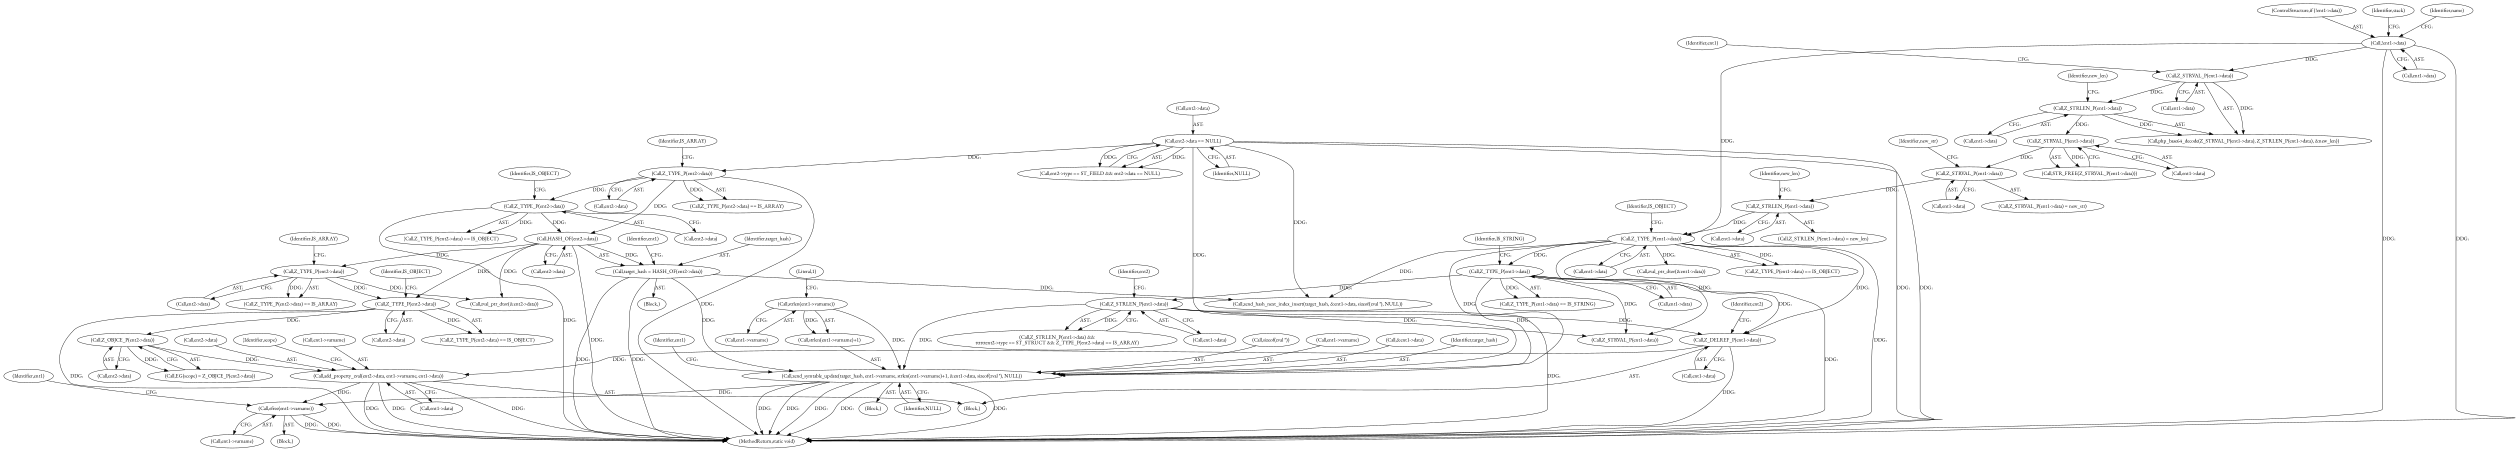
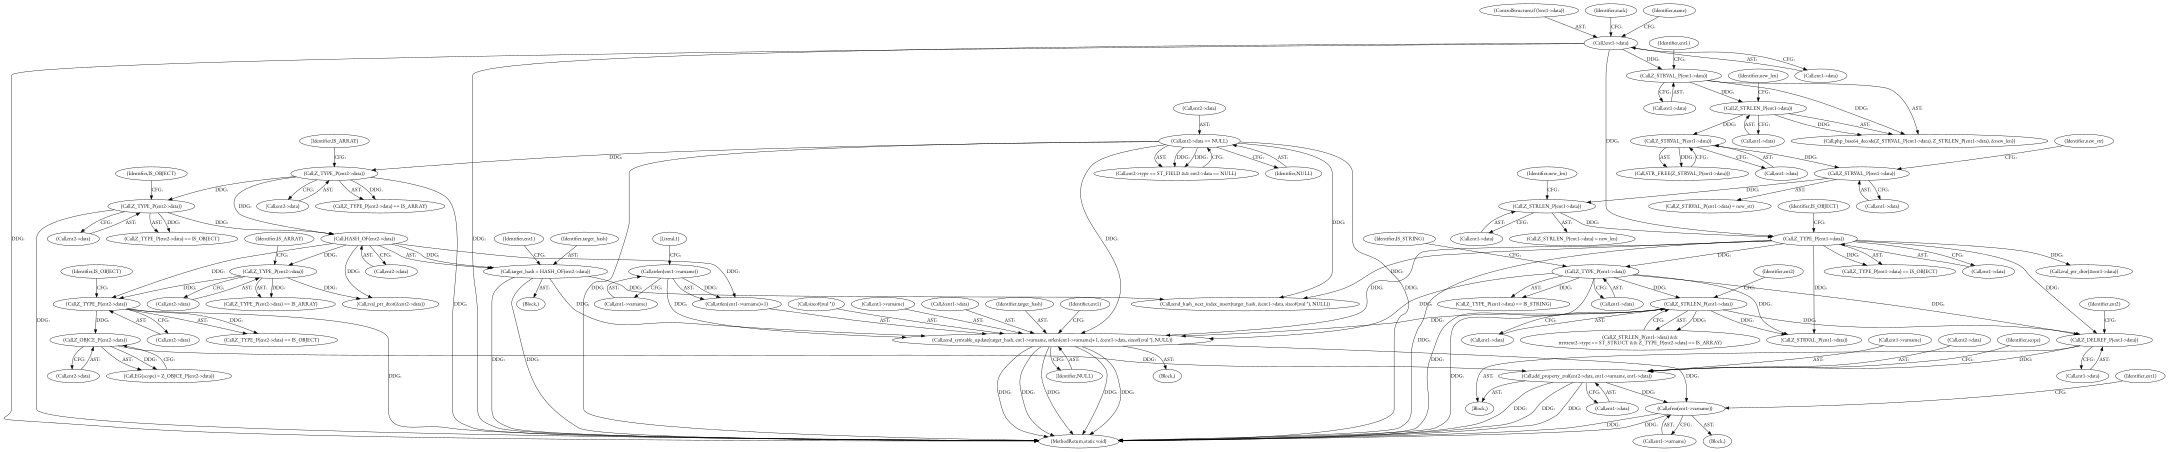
edge "(Call,HASH_OF(ent2->data))" -> "(MethodReturn,static void)": now "(Call,HASH_OF(ent2->data))" -> "(Call,strlen(ent1->varname)+1)"
edge "(Call,Z_DELREF_P(ent1->data))" -> "(MethodReturn,static void)": removed, label "DDG:"
